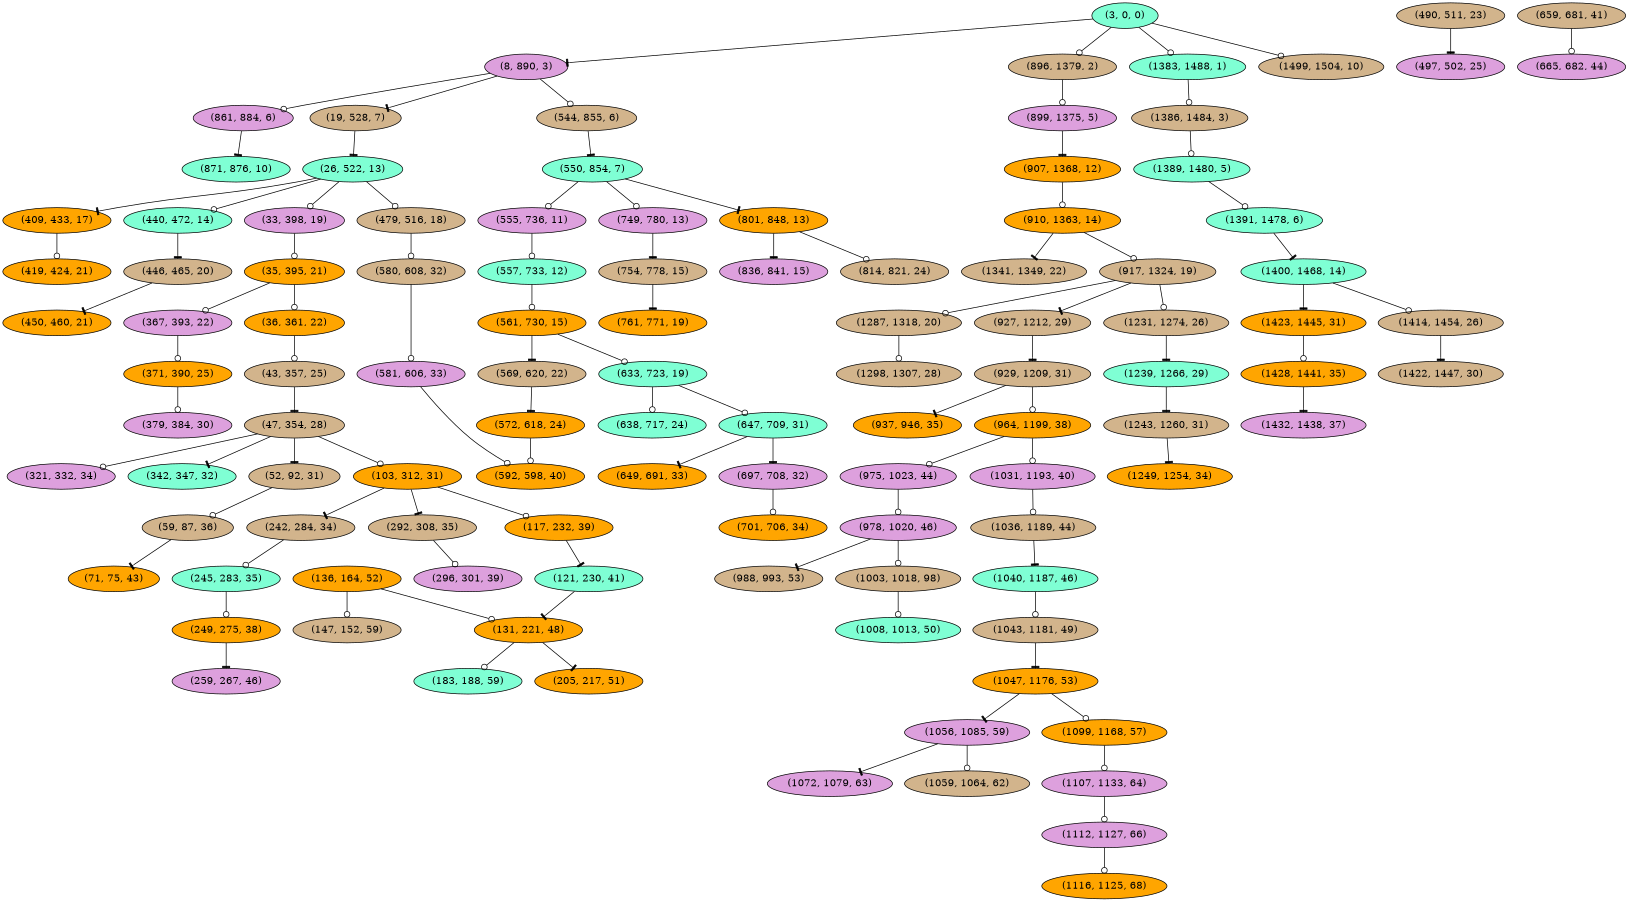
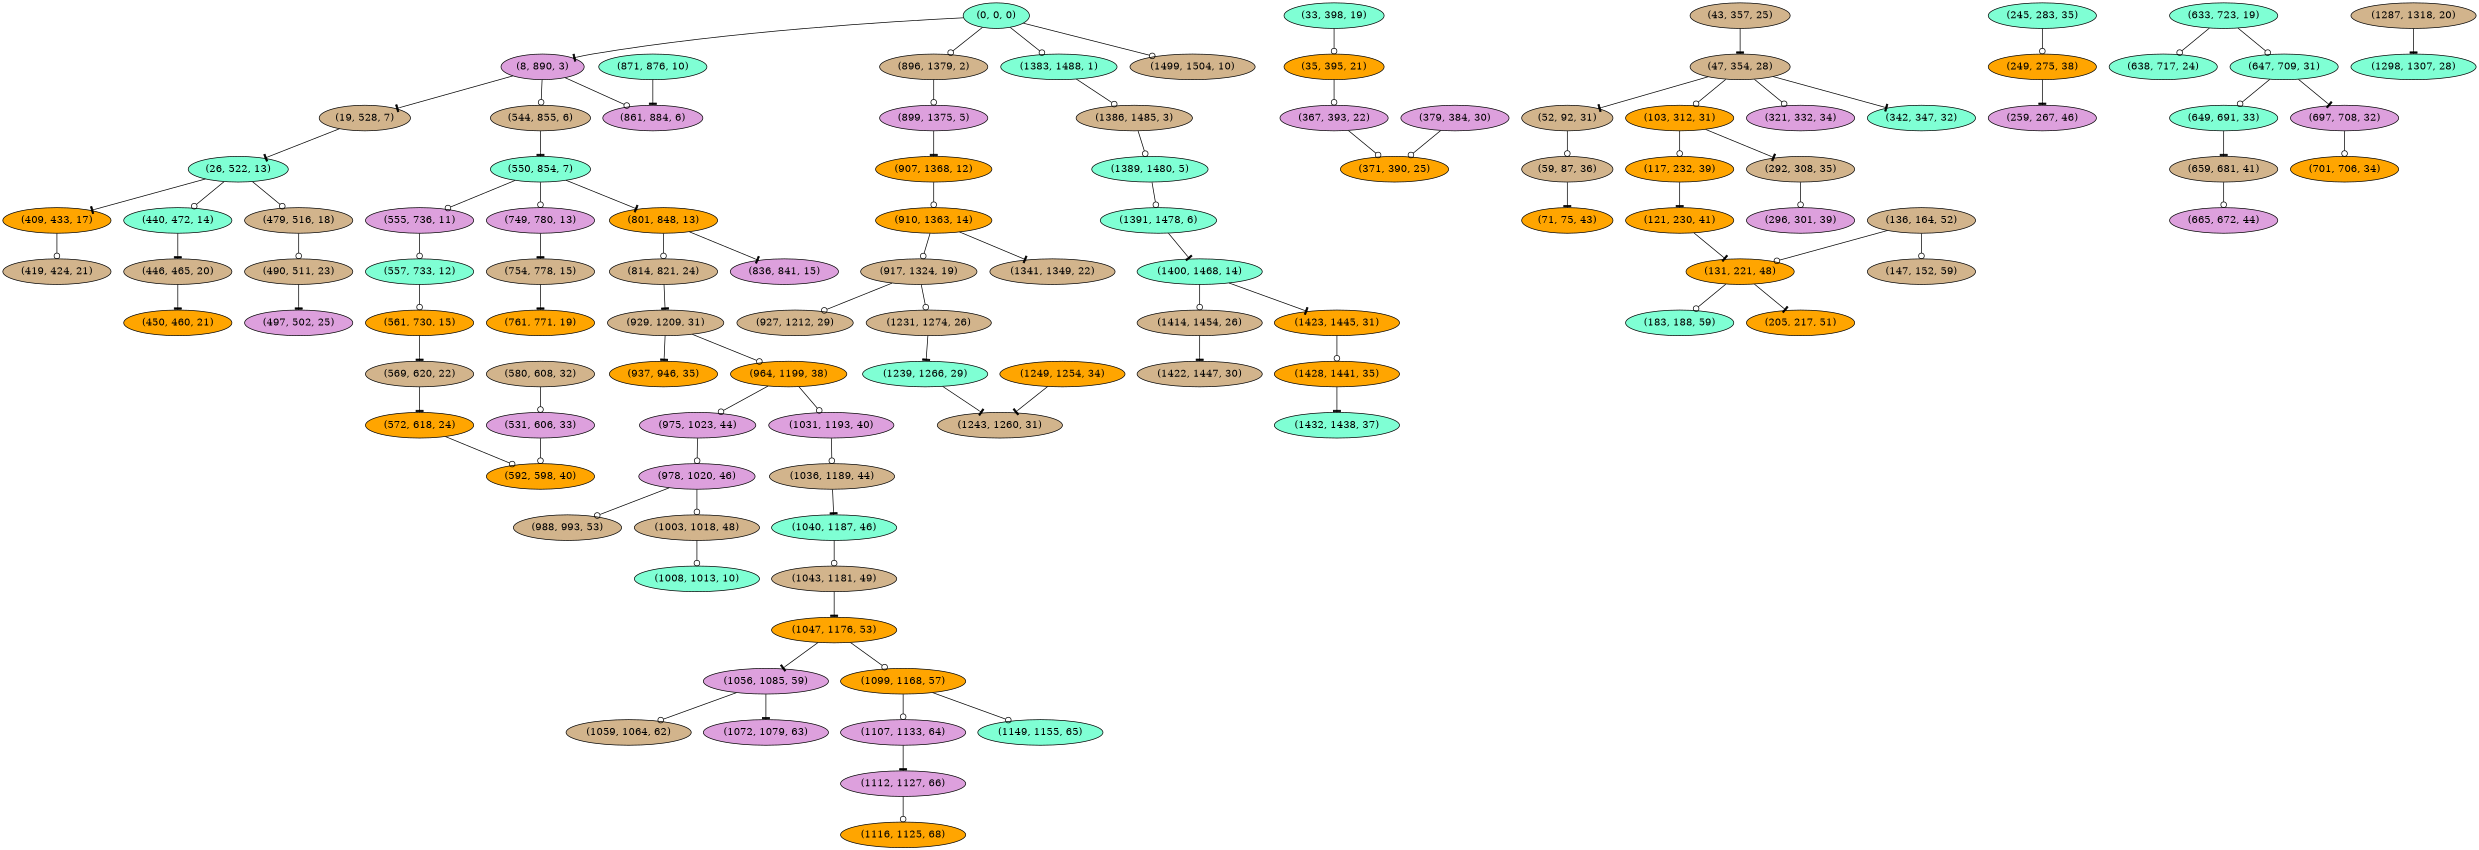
node "(3, 0, 0)": label "(3, 0, 0)" -> "(0, 0, 0)"
node "(665, 682, 44)": label "(665, 682, 44)" -> "(665, 672, 44)"
node "(1386, 1484, 3)": label "(1386, 1484, 3)" -> "(1386, 1485, 3)"
edge "(861, 884, 6)" -> "(871, 876, 10)": reversed
edge "(649, 691, 33)" -> "(659, 681, 41)": added
edge "(26, 522, 13)" -> "(33, 398, 19)": removed
node "(33, 398, 19)": fillcolor plum -> aquamarine
edge "(479, 516, 18)" -> "(580, 608, 32)": now "(479, 516, 18)" -> "(490, 511, 23)"
node "(419, 424, 21)": fillcolor orange -> tan
edge "(917, 1324, 19)" -> "(1287, 1318, 20)": removed
edge "(917, 1324, 19)" -> "(927, 1212, 29)": arrowhead tee -> odot
node "(36, 361, 22)": removed
edge "(1287, 1318, 20)" -> "(1298, 1307, 28)": arrowhead odot -> tee
edge "(561, 730, 15)" -> "(633, 723, 19)": removed
edge "(927, 1212, 29)" -> "(929, 1209, 31)": now "(814, 821, 24)" -> "(929, 1209, 31)"
node "(581, 606, 33)": label "(581, 606, 33)" -> "(531, 606, 33)"
node "(1298, 1307, 28)": fillcolor tan -> aquamarine
edge "(371, 390, 25)" -> "(379, 384, 30)": reversed
node "(1432, 1438, 37)": fillcolor plum -> aquamarine
edge "(1243, 1260, 31)" -> "(1249, 1254, 34)": reversed
edge "(647, 709, 31)" -> "(649, 691, 33)": arrowhead tee -> odot
node "(649, 691, 33)": fillcolor orange -> aquamarine
node "(242, 284, 34)": removed
edge "(978, 1020, 46)" -> "(988, 993, 53)": arrowhead tee -> odot
node "(136, 164, 52)": fillcolor orange -> tan
node "(121, 230, 41)": fillcolor aquamarine -> orange
node "(1003, 1018, 98)": label "(1003, 1018, 98)" -> "(1003, 1018, 48)"
node "(1008, 1013, 50)": label "(1008, 1013, 50)" -> "(1008, 1013, 10)"
node "(1149, 1155, 65)": added
edge "(1107, 1133, 64)" -> "(1112, 1127, 66)": arrowhead odot -> tee
